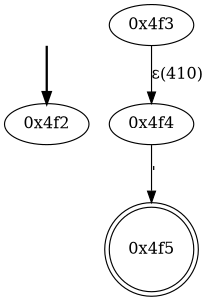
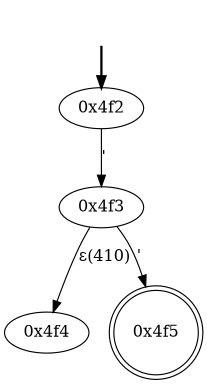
edge "0x4f2" -> "0x4f3": added, label "'"
edge "0x4f4" -> "0x4f5": now "0x4f3" -> "0x4f5"
